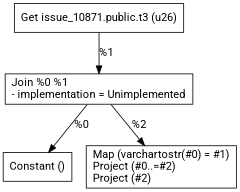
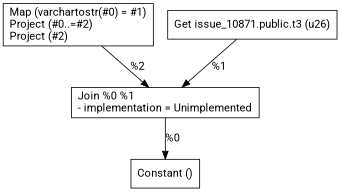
edge "Join %0 %1 - implementation = Unimplemented" -> "Map (varchartostr(#0) = #1) Project (#0..=#2) Project (#2)": reversed
